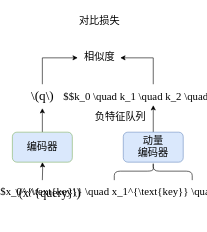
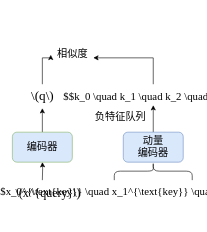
node "对比损失": removed
node "相似度": moved (99, 57) -> (72, 54)
